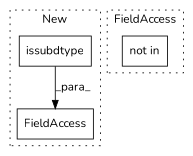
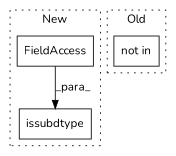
cluster "FieldAccess": label "FieldAccess" -> "Old"
edge "issubdtype" -> "FieldAccess": reversed
